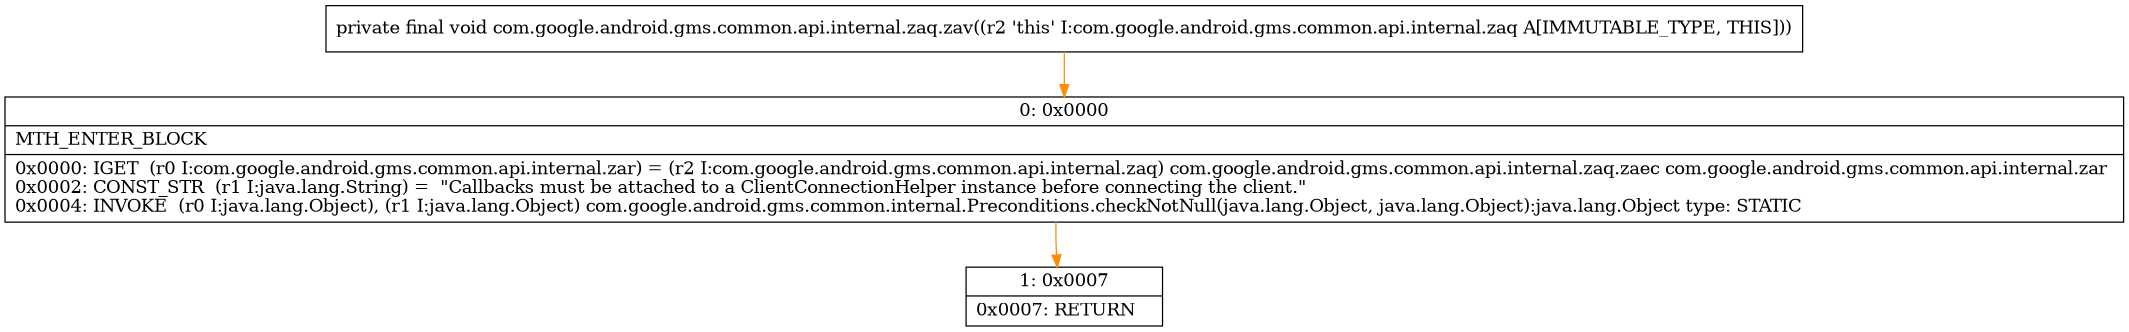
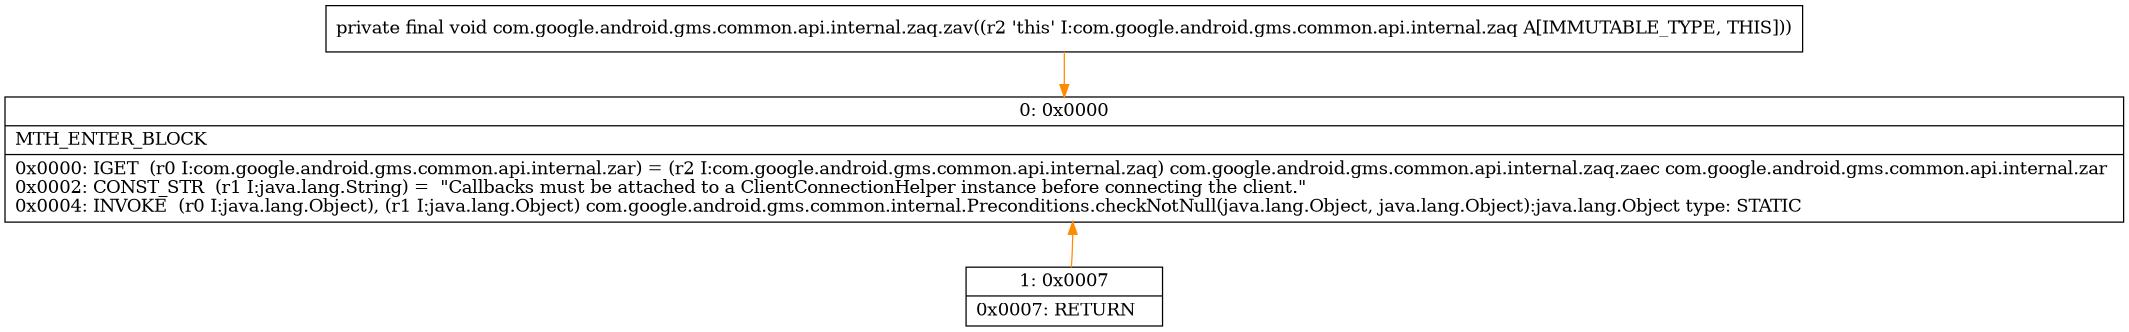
edge "0: 0x0000" -> "1: 0x0007": reversed
